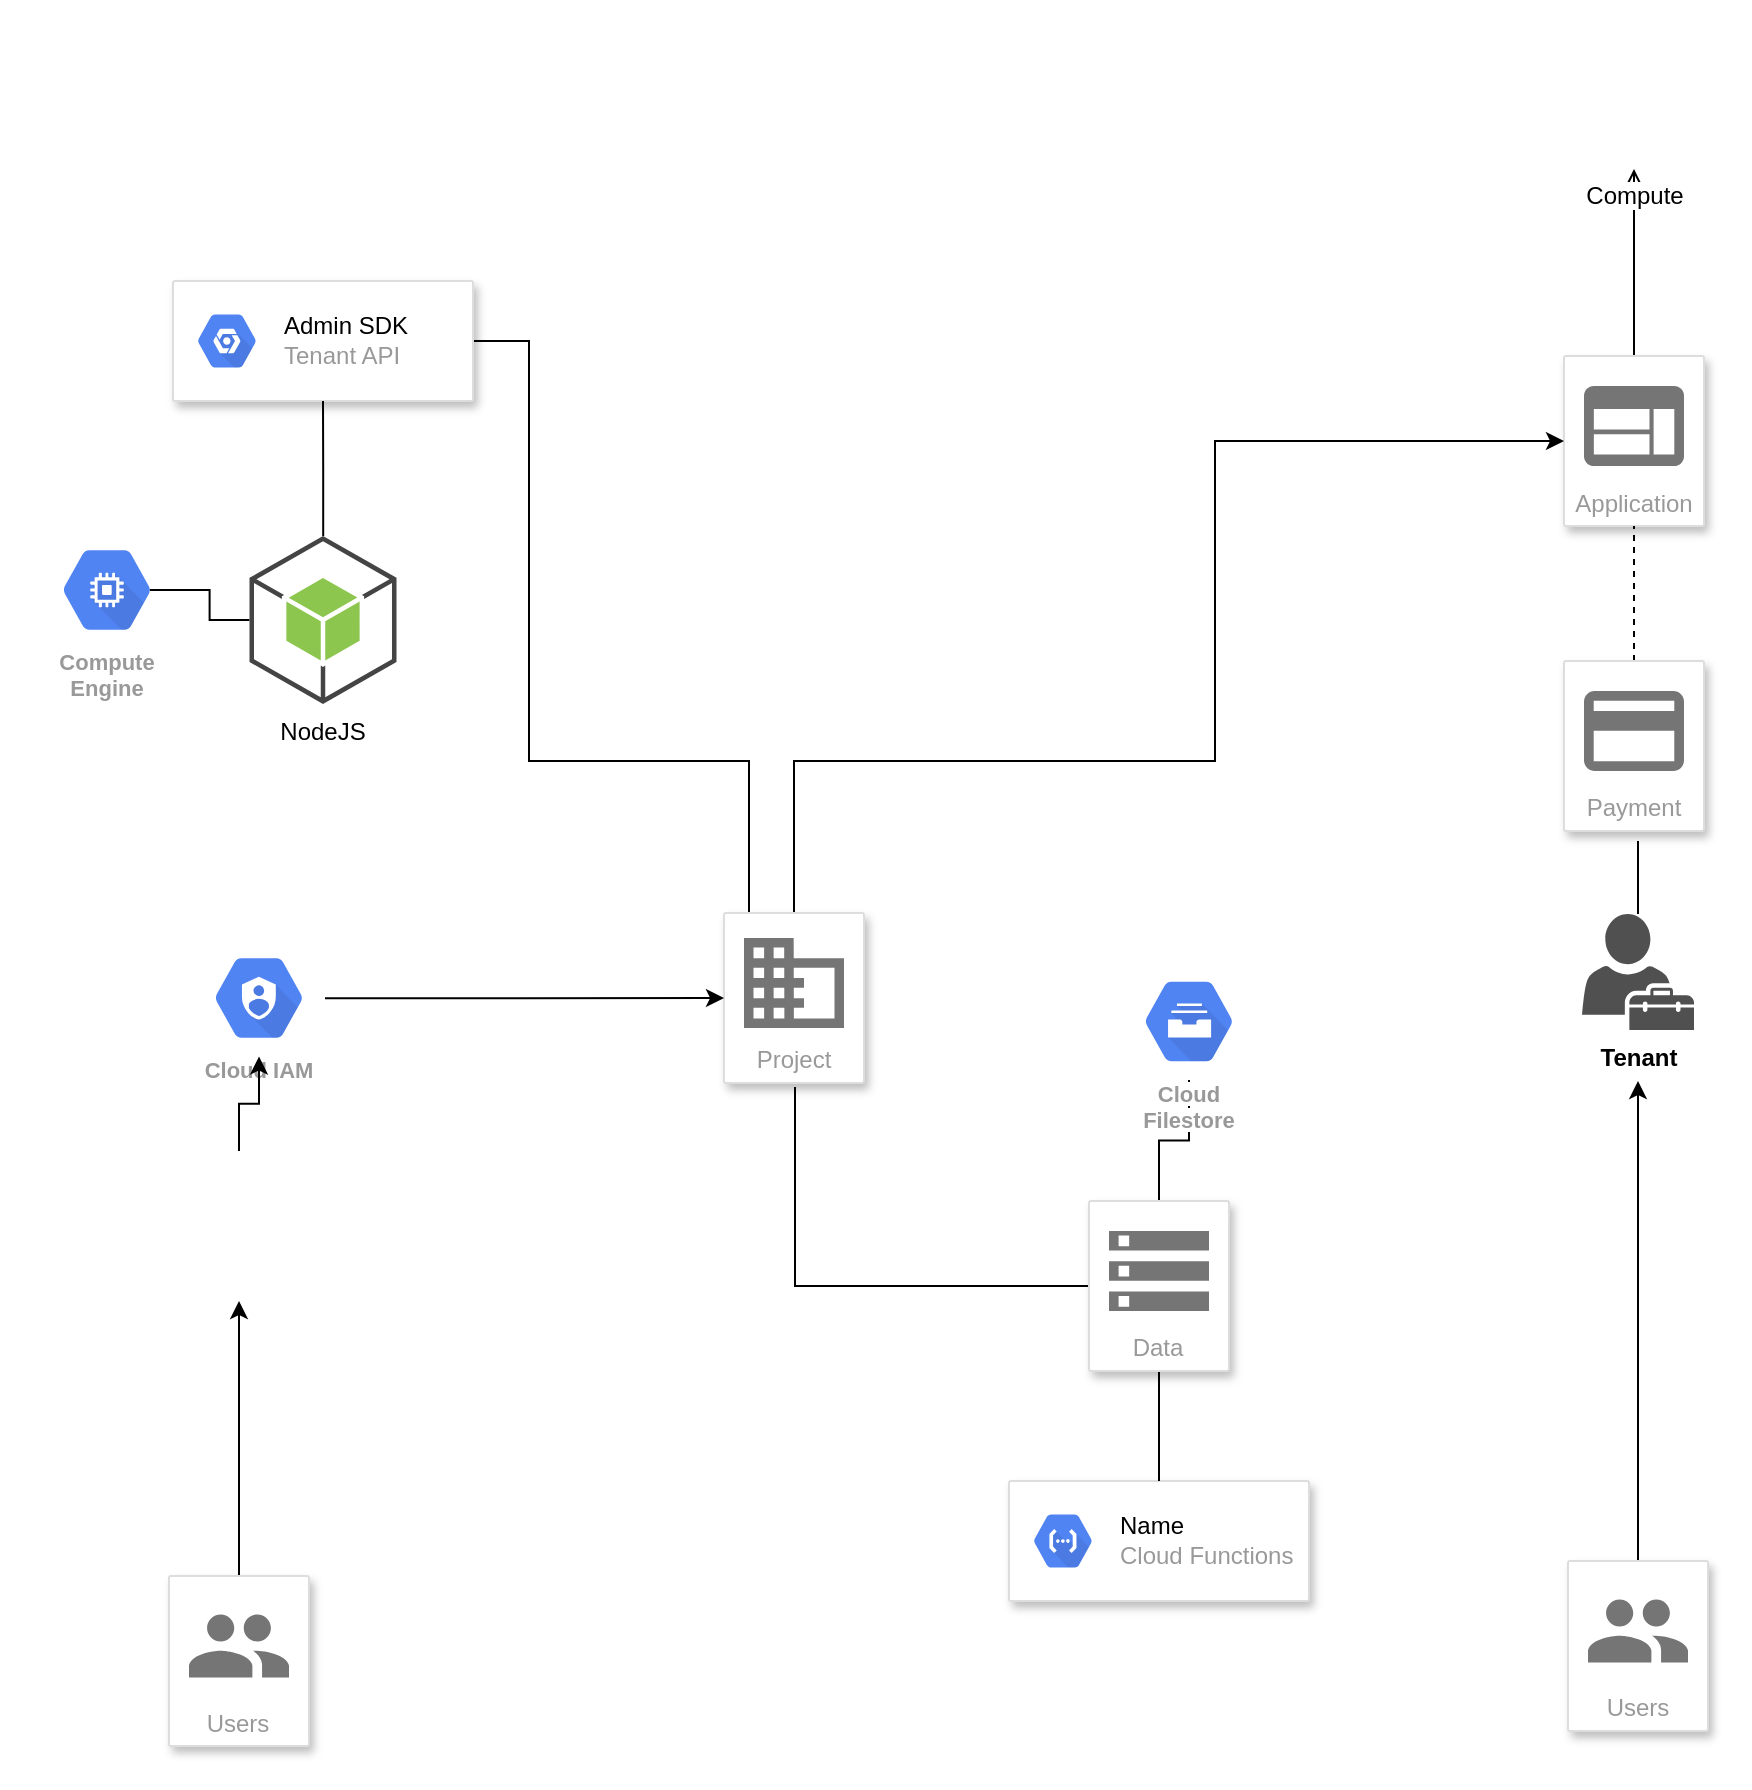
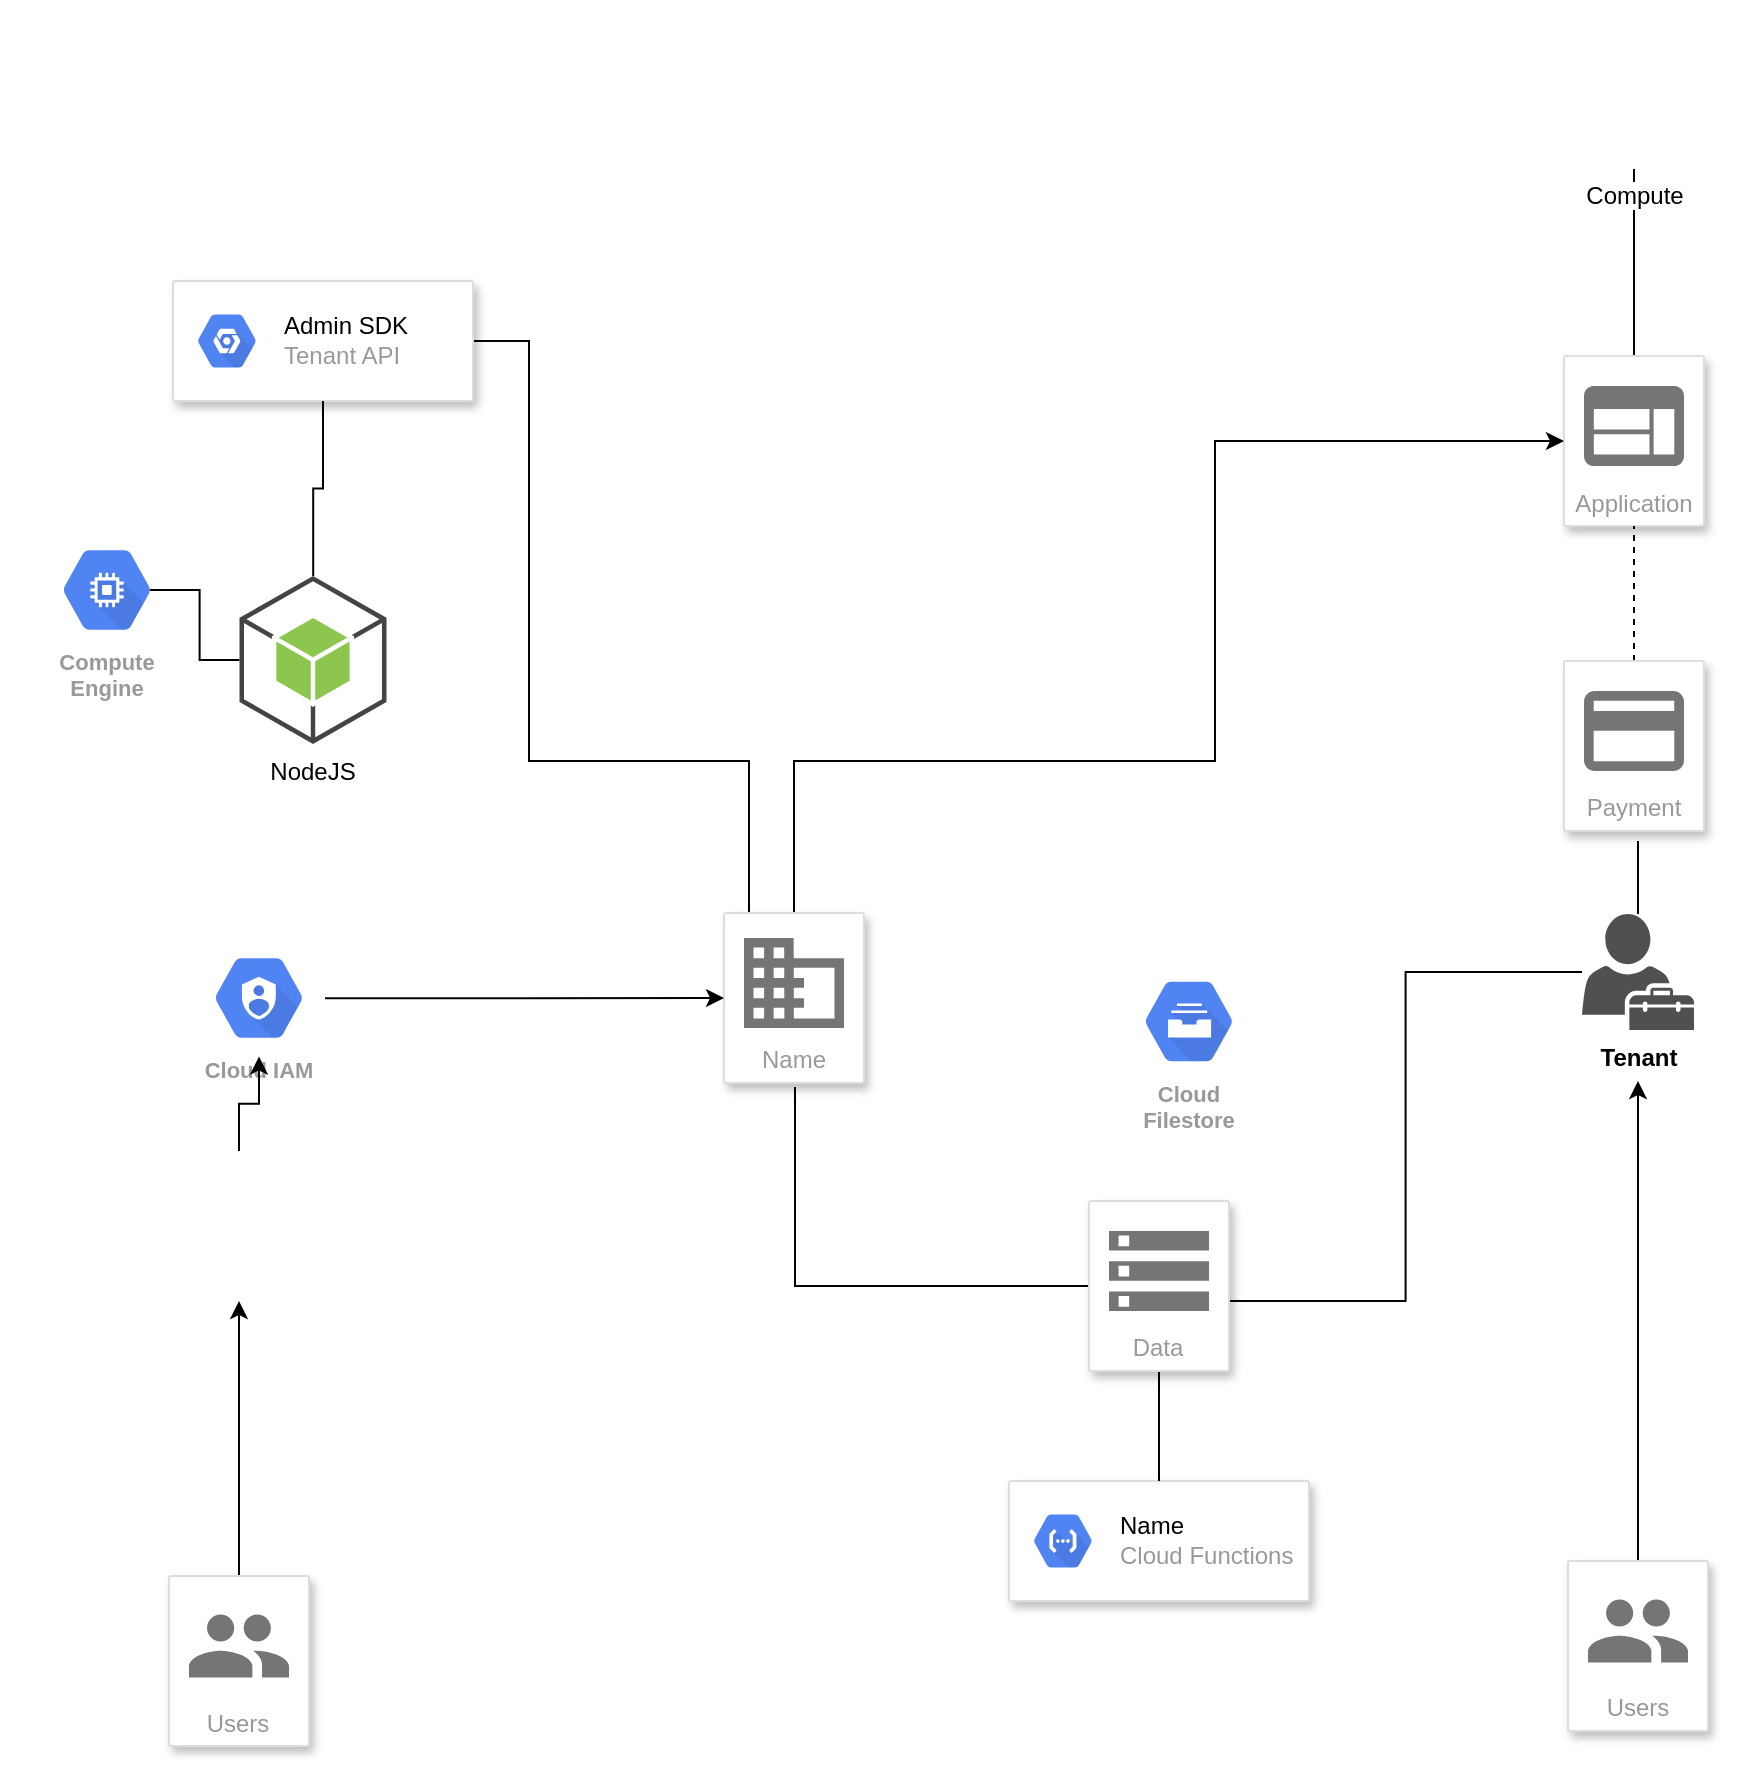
edge "Application" -> "Compute": arrowhead open -> none
node "NodeJS": moved (323, 620) -> (313, 660)
node "Project": label "Project" -> "Name"
edge "Tenant" -- "Data": added
edge "Cloud Filestore" -- "Data": removed
